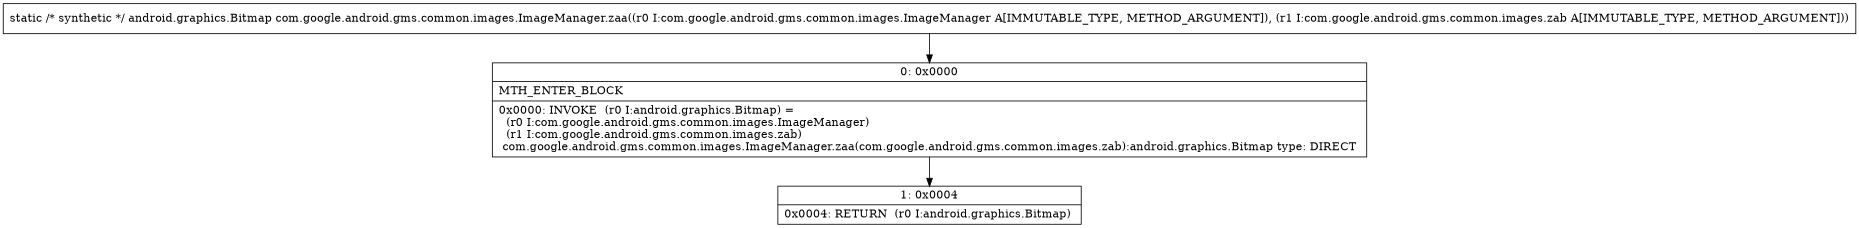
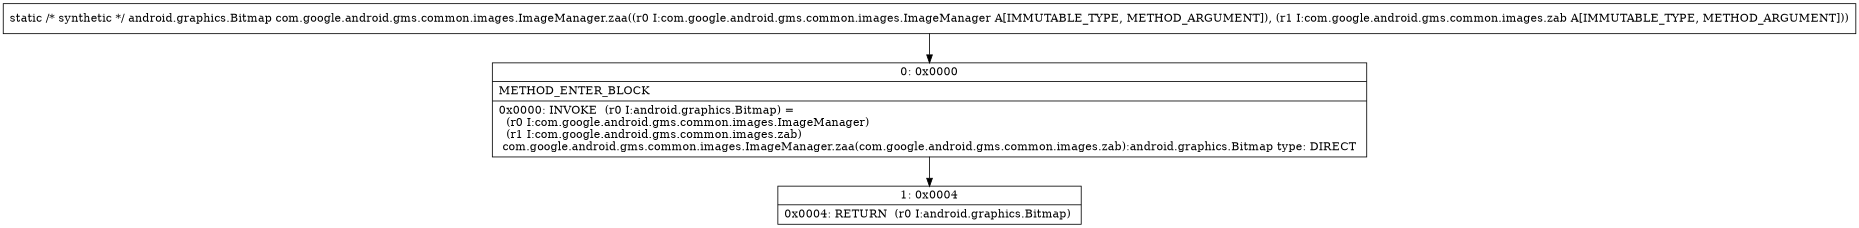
node "0: 0x0000": text "MTH_ENTER_BLOCK" -> "METHOD_ENTER_BLOCK"
